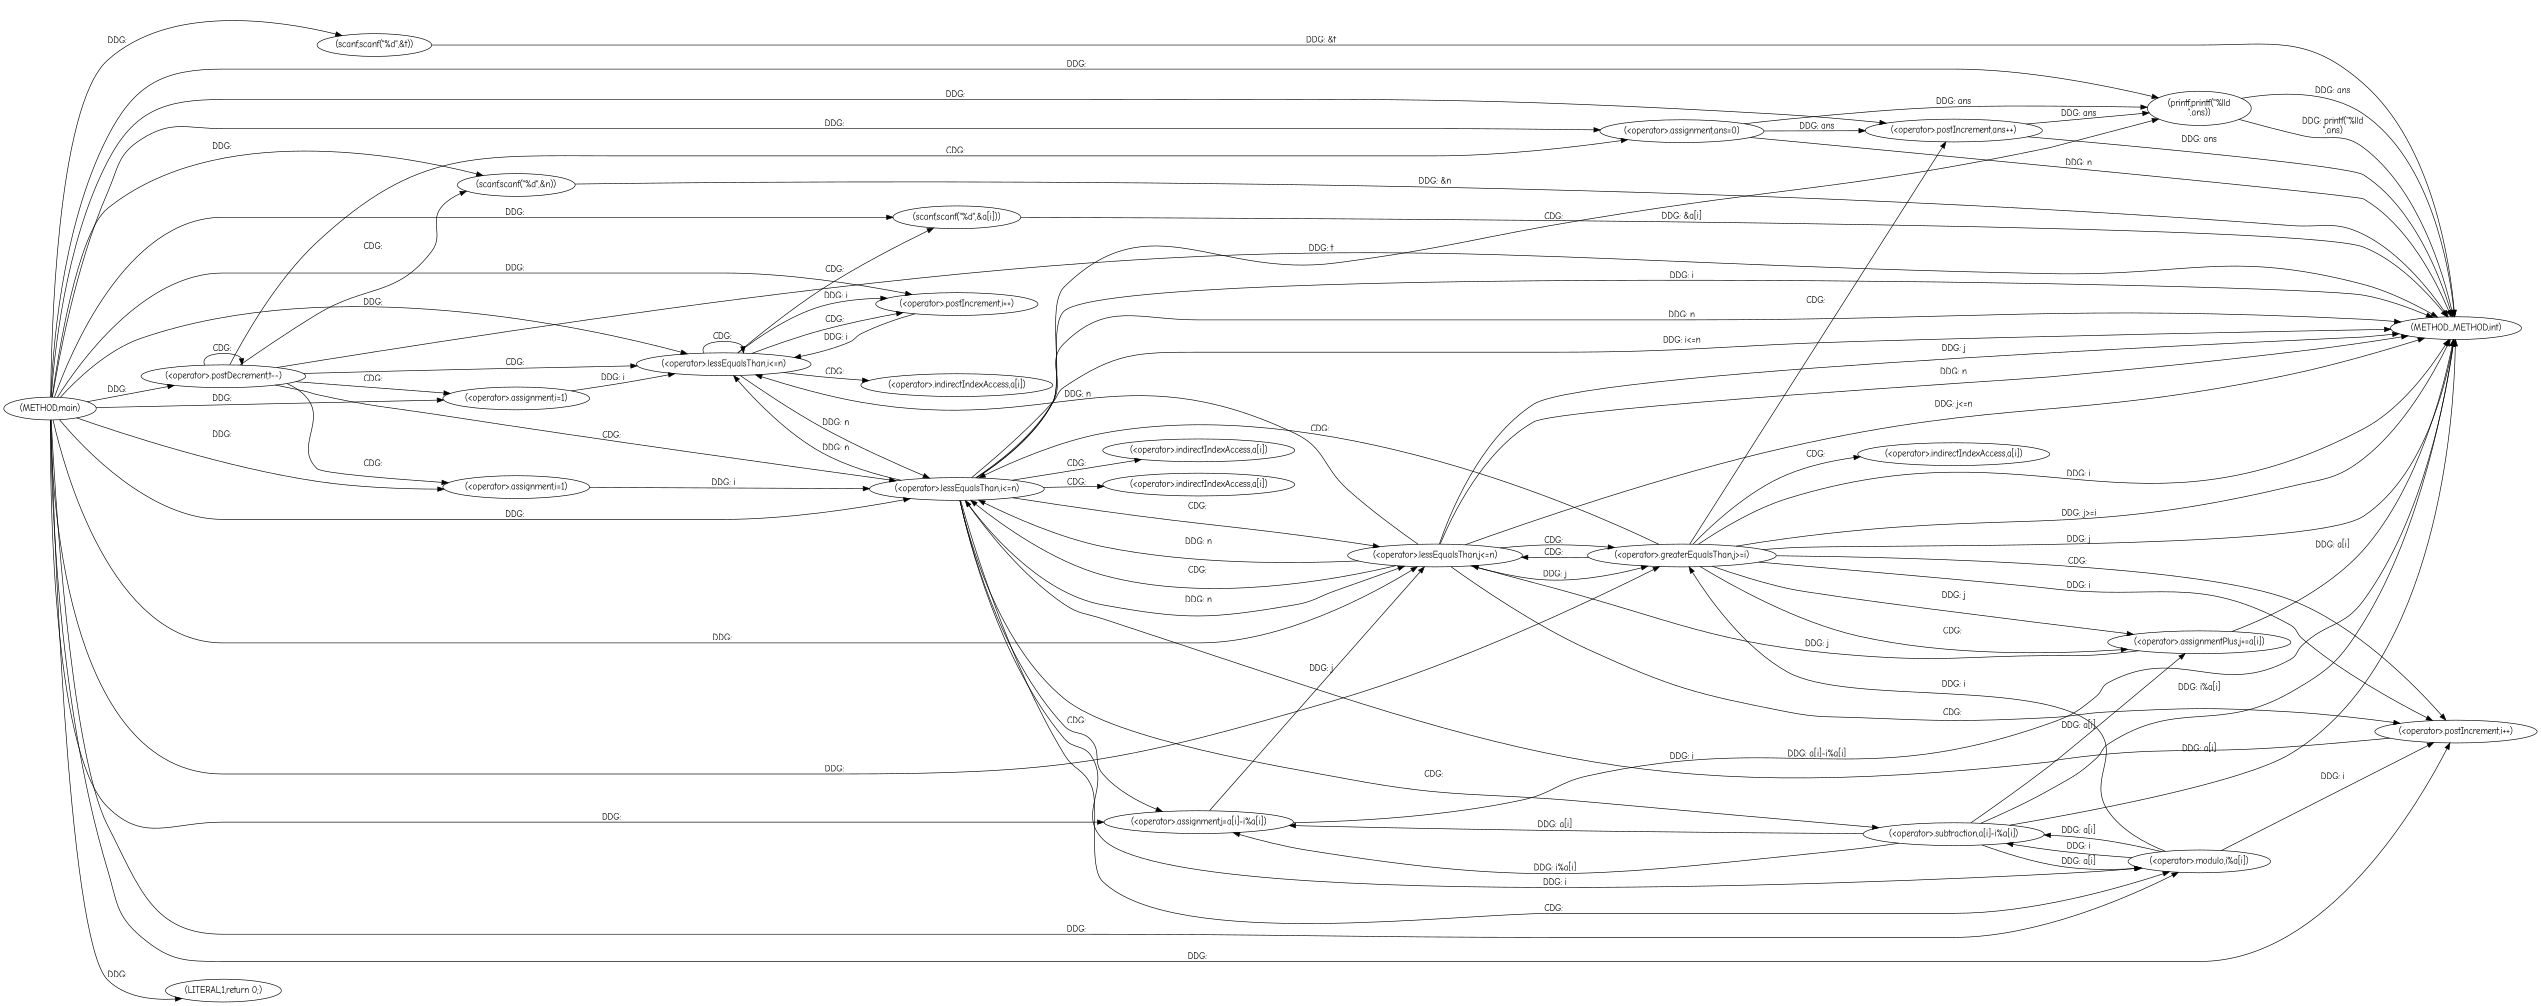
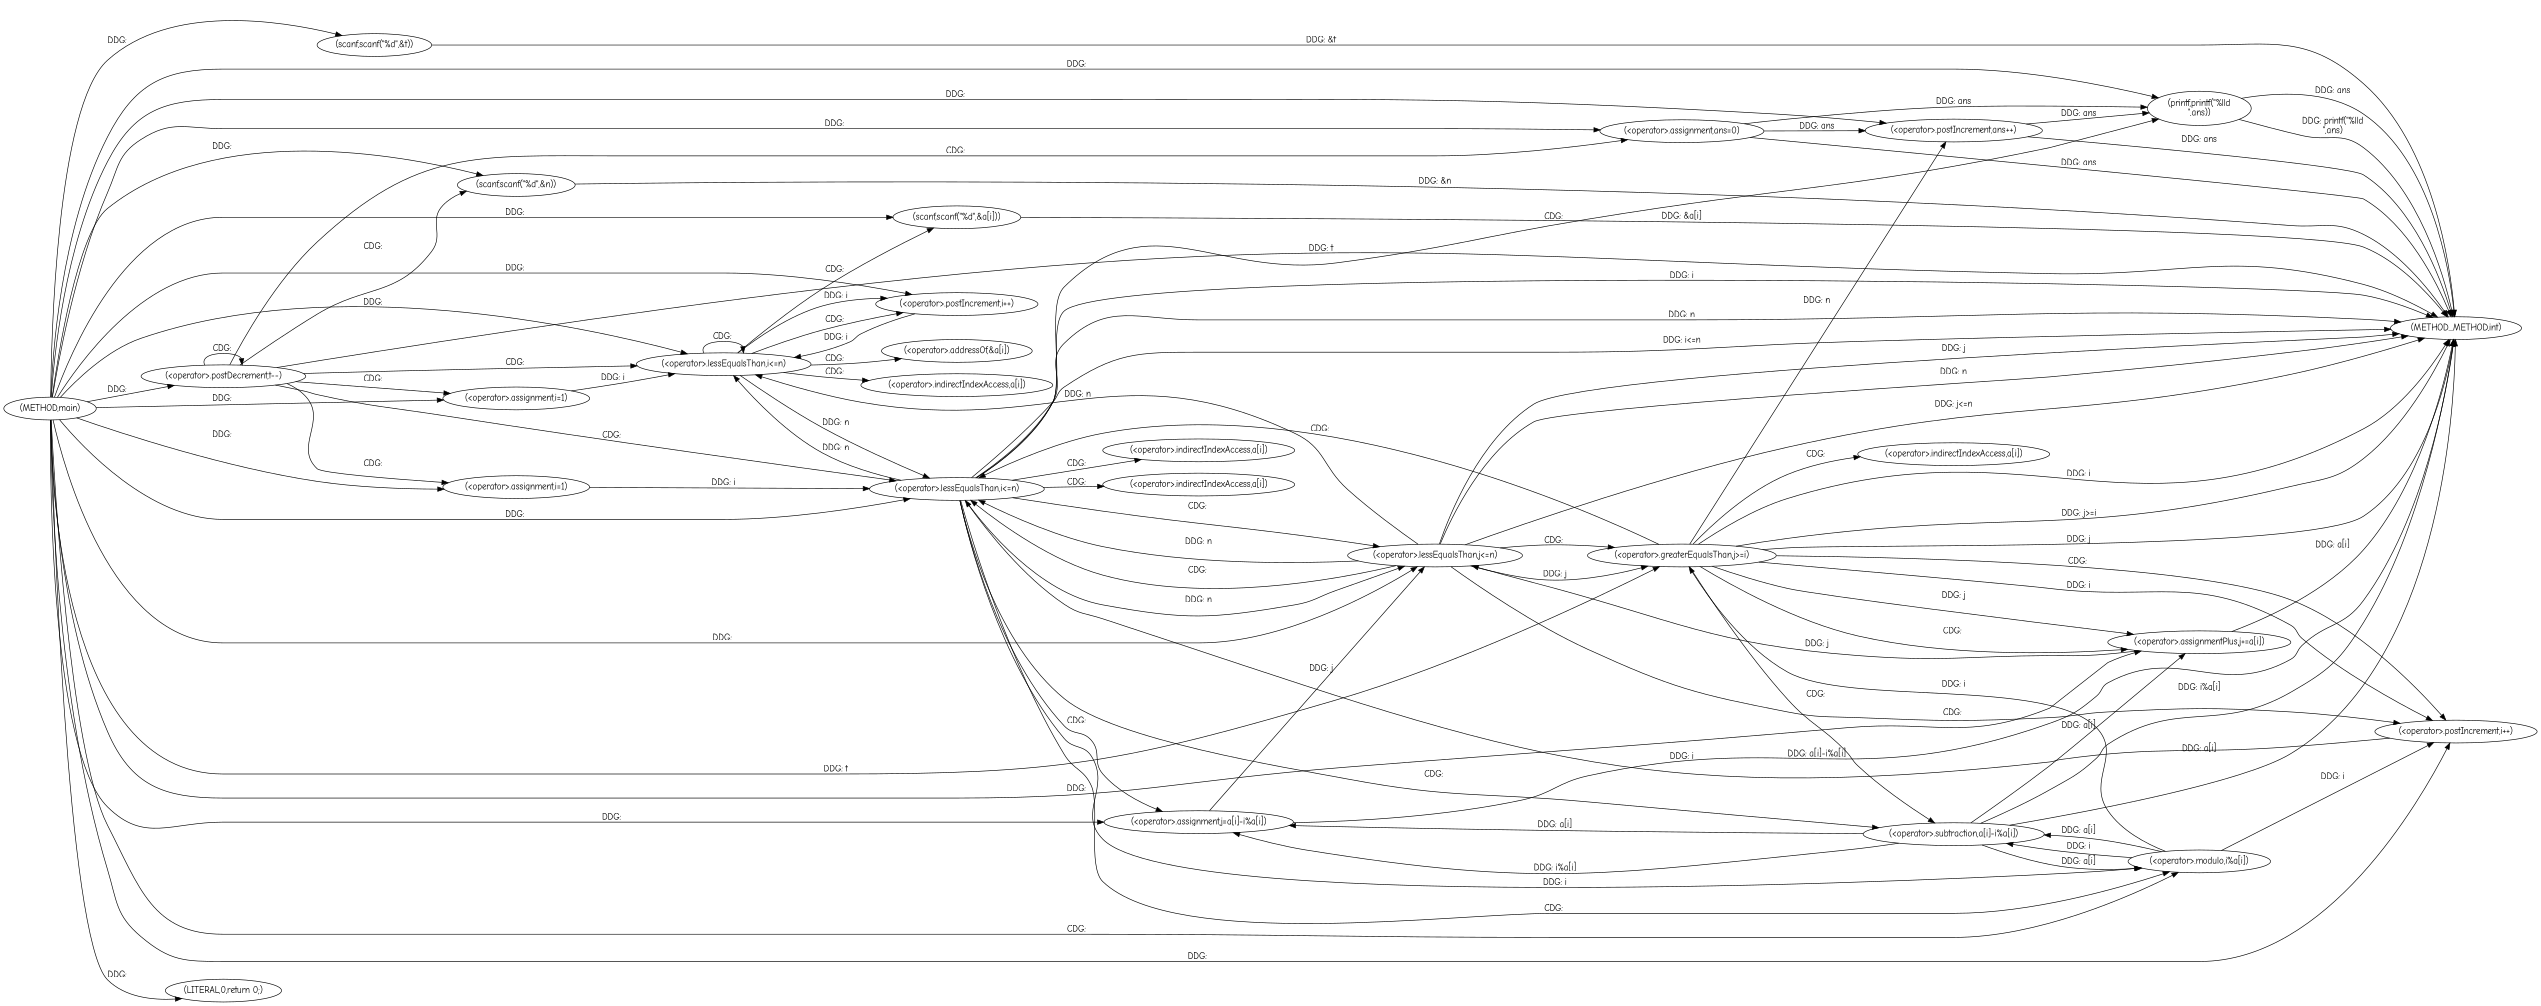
edge "(<operator>.assignment,ans=0)" -> "(METHOD_METHOD,int)": label "DDG: n" -> "DDG: ans"
edge "(<operator>.greaterEqualsThan,j>=i)" -> "(<operator>.postIncrement,ans++)": label "CDG: " -> "DDG: n"
node "(<operator>.addressOf,&a[i])": added
edge "(<operator>.greaterEqualsThan,j>=i)" -> "(<operator>.lessEqualsThan,j<=n)": now "(<operator>.greaterEqualsThan,j>=i)" -> "(<operator>.subtraction,a[i]-i%a[i])"
edge "(METHOD,main)" -> "(<operator>.greaterEqualsThan,j>=i)": label "DDG: " -> "DDG: t"
edge "(METHOD,main)" -> "(<operator>.assignmentPlus,j+=a[i])": added, label "DDG:"
edge "(METHOD,main)" -> "(<operator>.modulo,i%a[i])": label "DDG: " -> "CDG: "
node "(LITERAL,1,return 0;)": label "(LITERAL,1,return 0;)" -> "(LITERAL,0,return 0;)"
